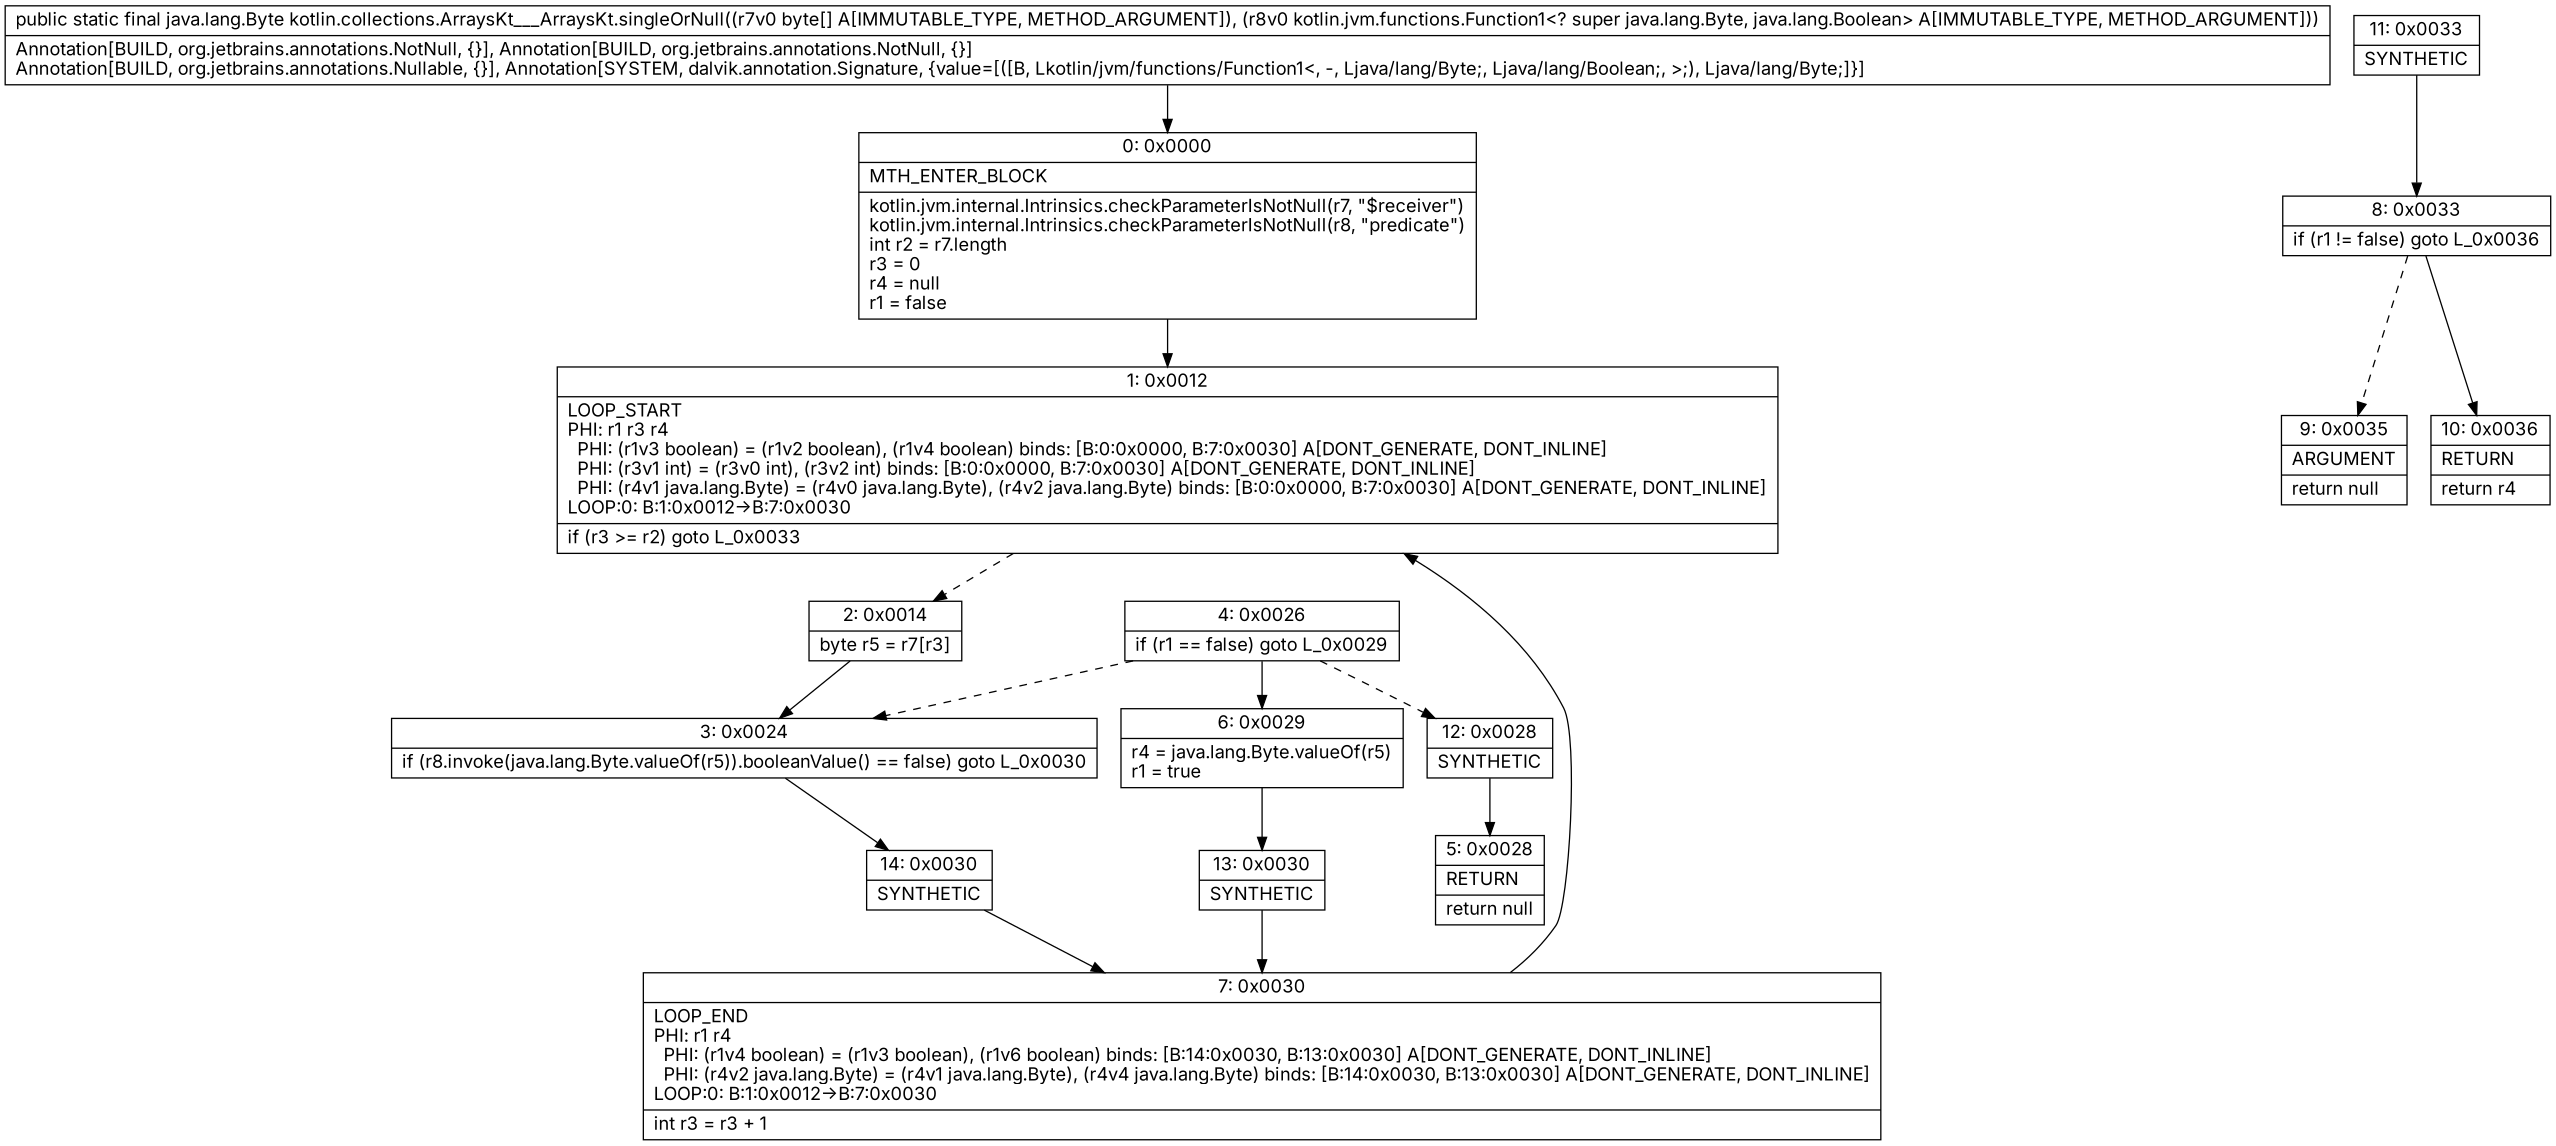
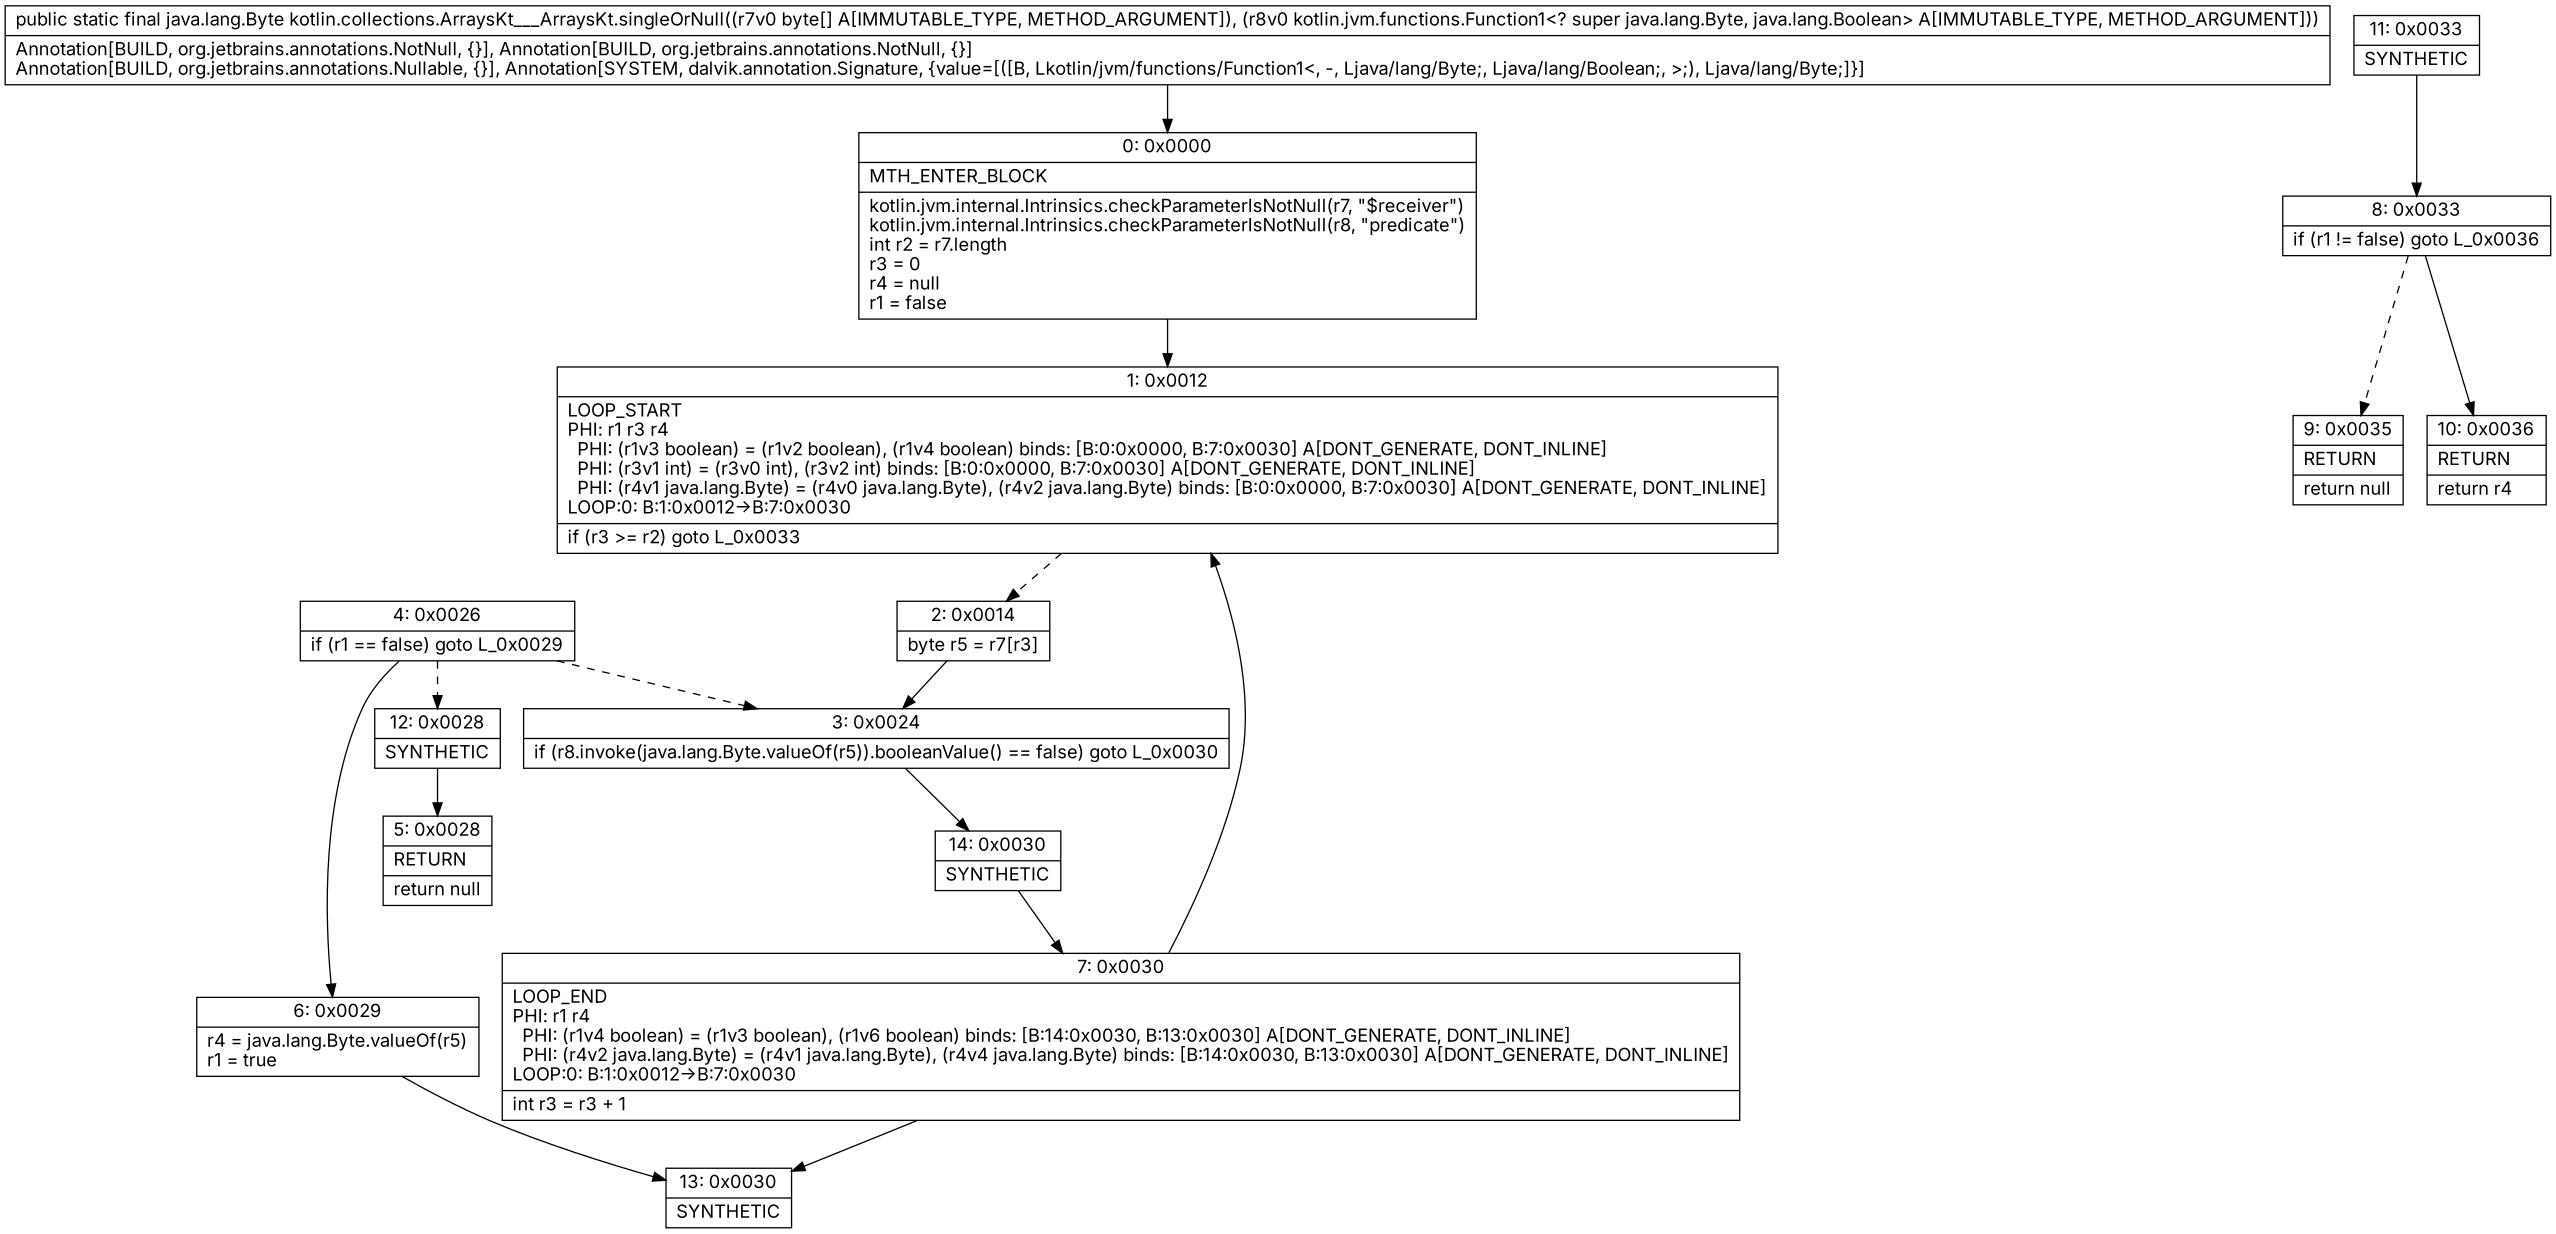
node "9: 0x0035": text "ARGUMENT" -> "RETURN"
edge "13: 0x0030" -> "7: 0x0030": reversed
